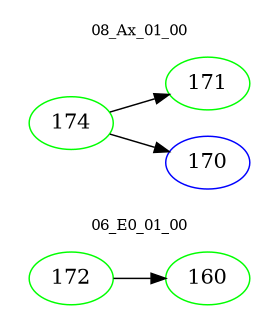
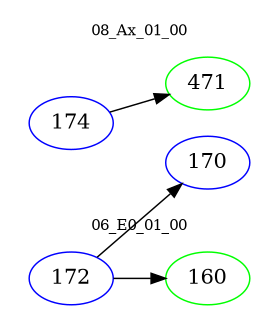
node "171": label "171" -> "471"
node "174": color green -> blue
edge "174" -> "170": now "172" -> "170"
node "172": color green -> blue
